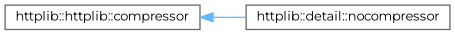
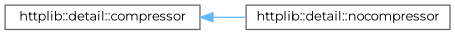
node "httplib::httplib::compressor": label "httplib::httplib::compressor" -> "httplib::detail::compressor"
